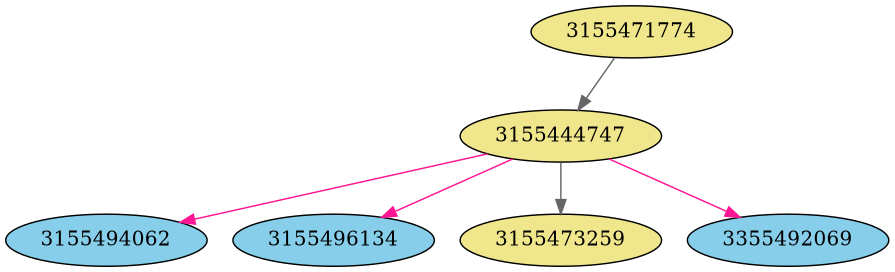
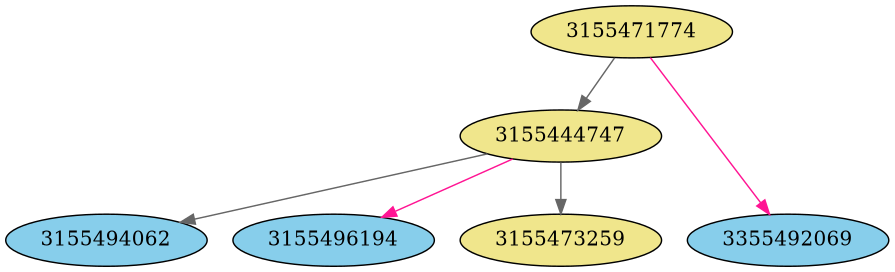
edge "3155444747" -> "3355492069": now "3155471774" -> "3355492069"
edge "3155444747" -> "3155494062": color deeppink -> gray40
node "3155496134": label "3155496134" -> "3155496194"
